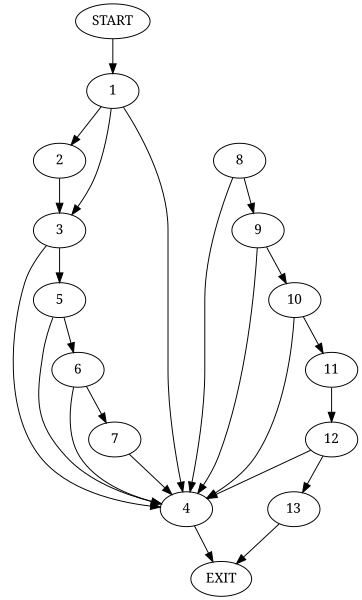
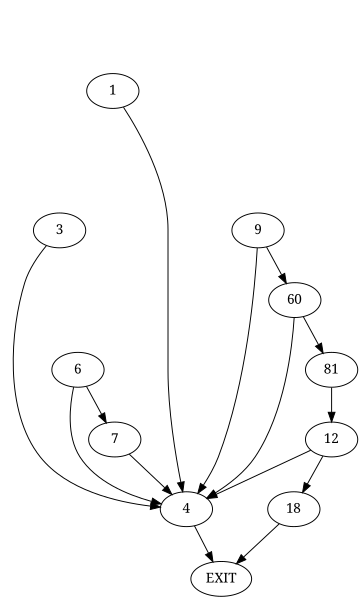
node "START": removed
edge "1" -> "3": removed
node "2": removed
node "8": removed
node "5": removed
node "10": label "10" -> "60"
node "11": label "11" -> "81"
node "13": label "13" -> "18"
